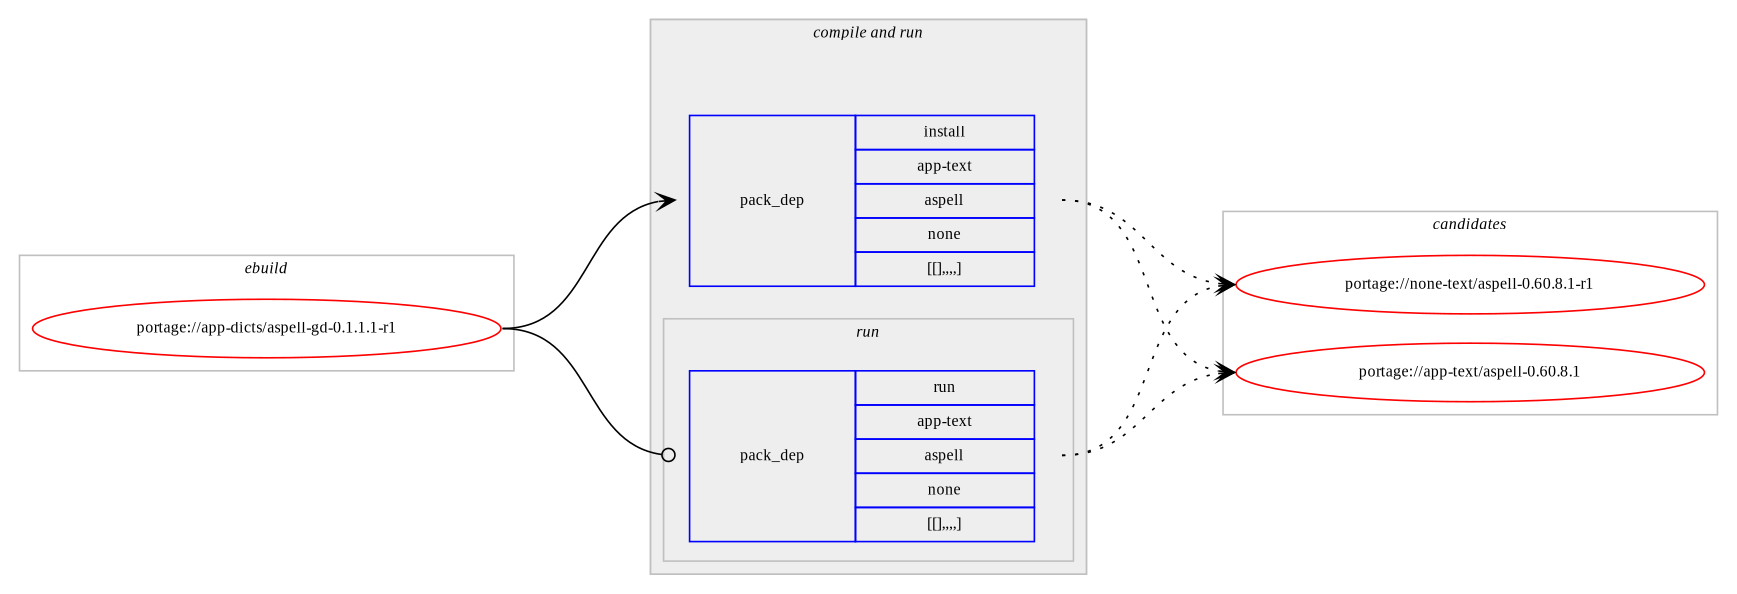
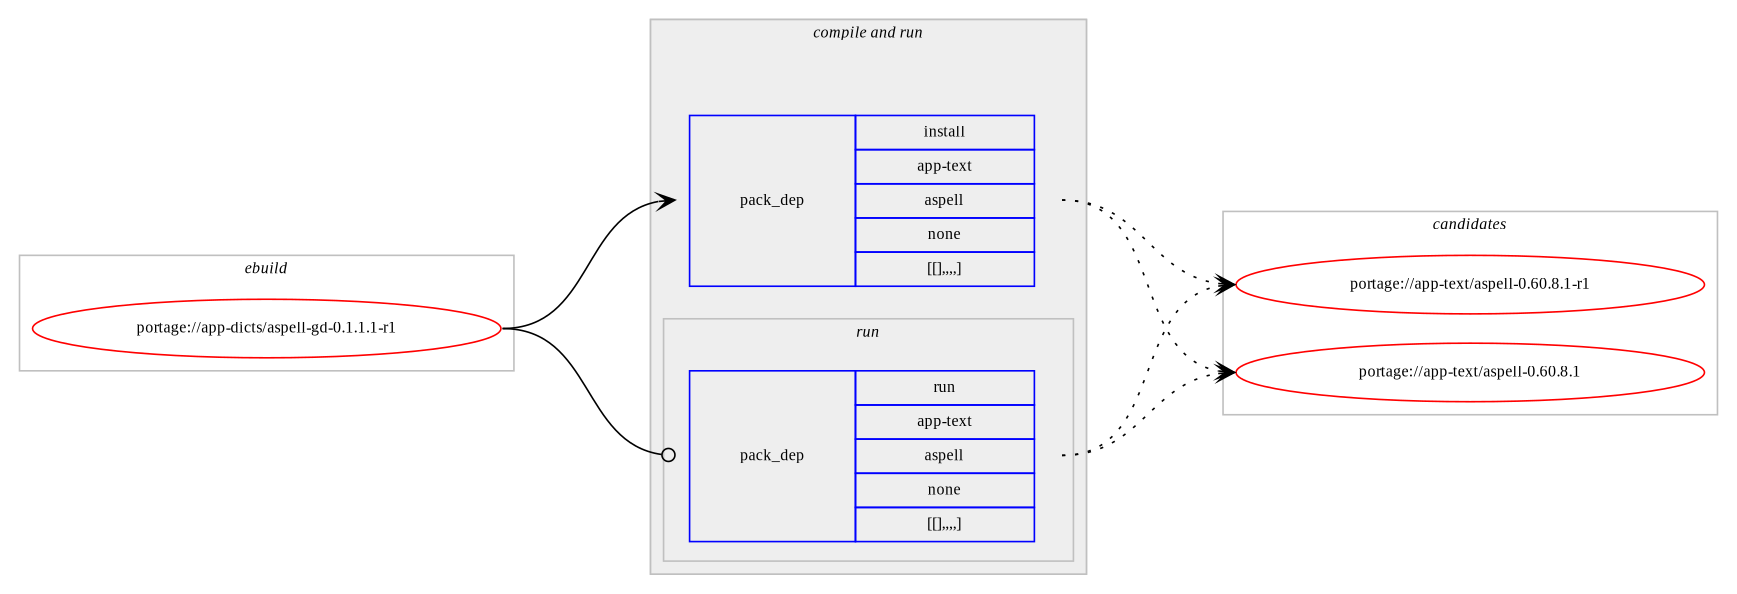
node "portage://none-text/aspell-0.60.8.1-r1": label "portage://none-text/aspell-0.60.8.1-r1" -> "portage://app-text/aspell-0.60.8.1-r1"
